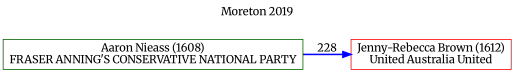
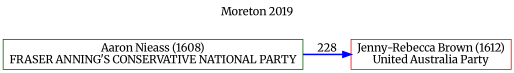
node "Jenny-Rebecca Brown (1612) United Australia United": label "Jenny-Rebecca Brown (1612) United Australia United" -> "Jenny-Rebecca Brown (1612) United Australia Party"
